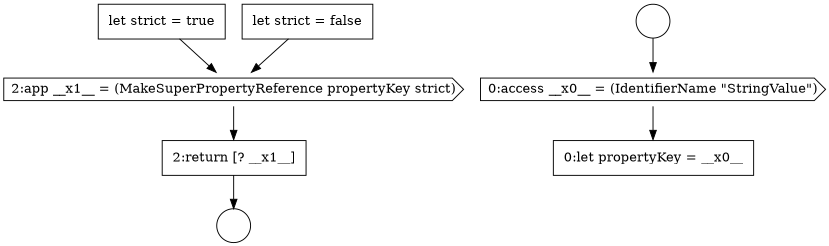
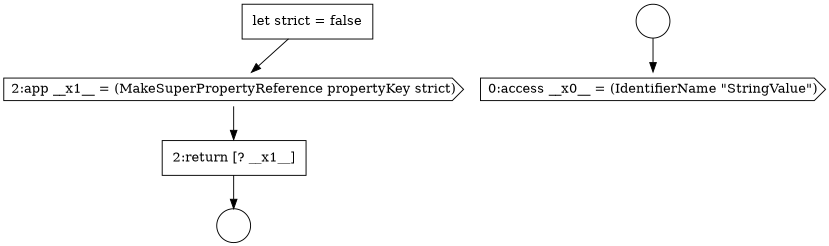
node "let strict = true": removed
node "0:let propertyKey = __x0__": removed
